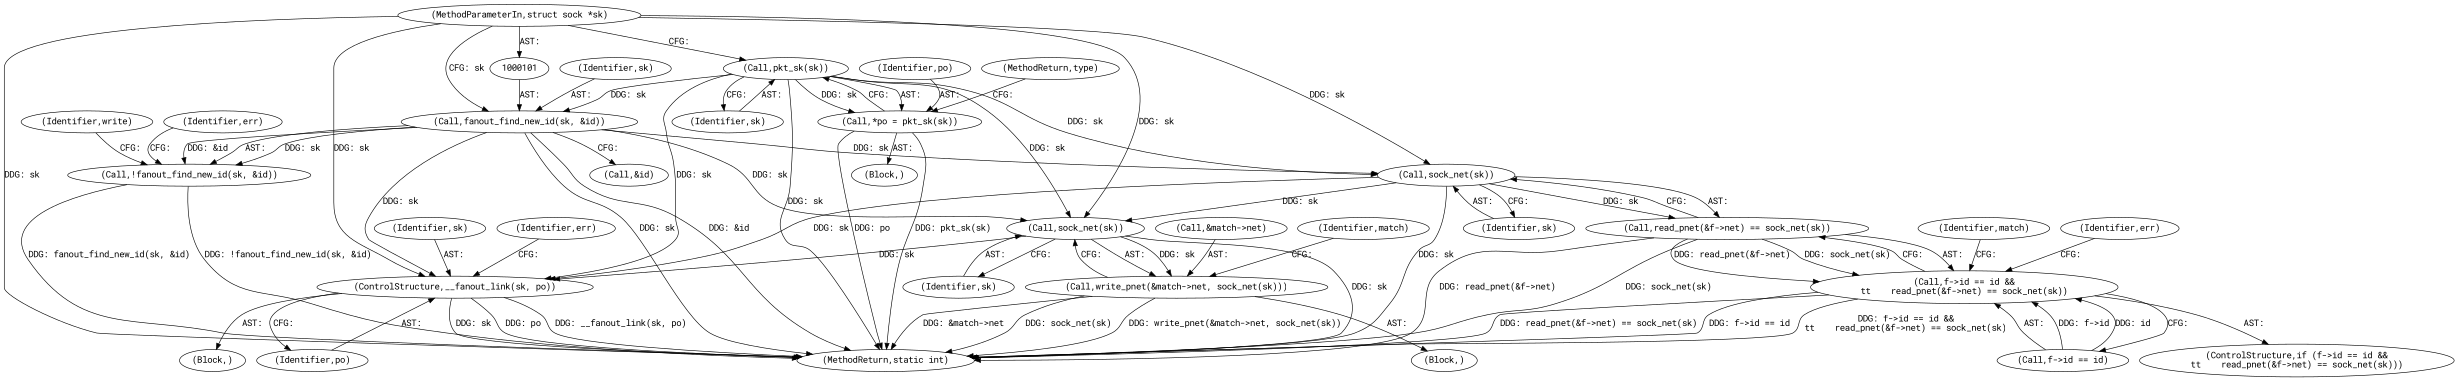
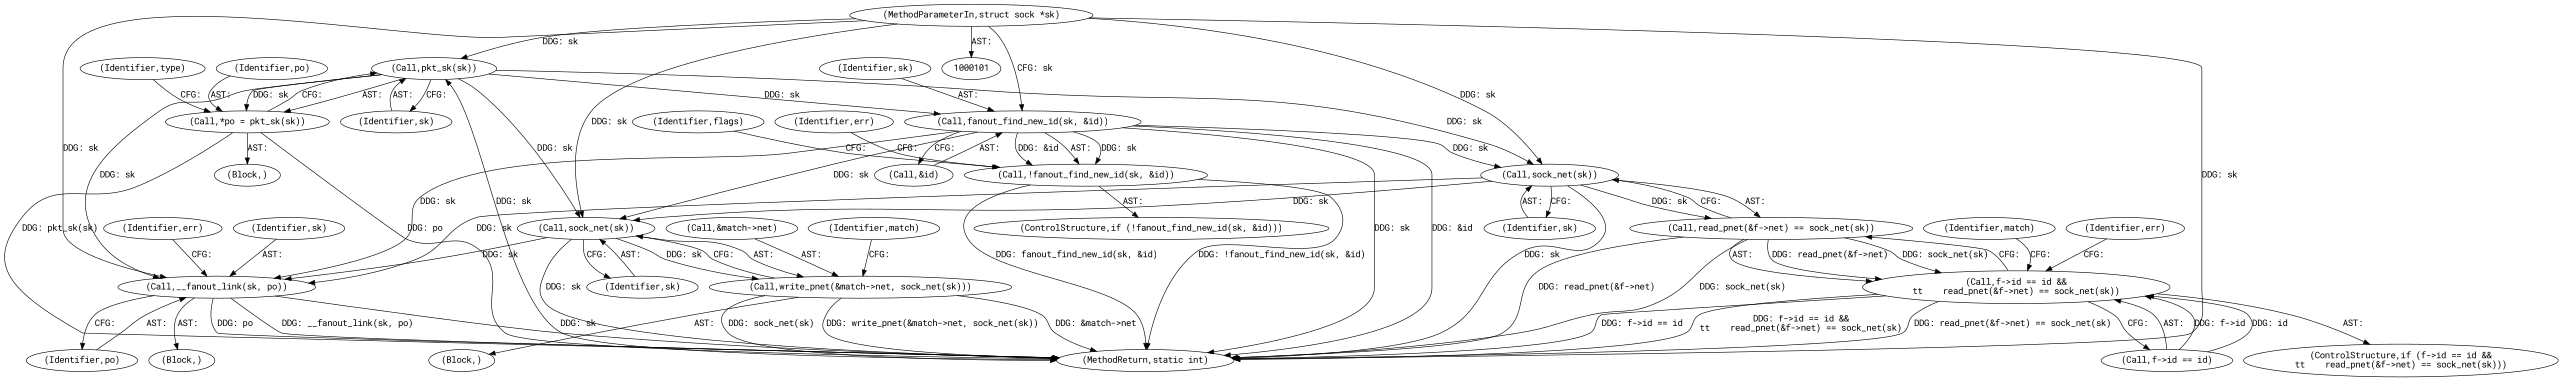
edge "(MethodParameterIn,struct sock *sk)" -> "(Call,pkt_sk(sk))": label "CFG: " -> "DDG: sk"
node "(MethodReturn,type)": label "(MethodReturn,type)" -> "(Identifier,type)"
edge "1000101" -> "(Call,fanout_find_new_id(sk, &id))": now "(Call,&id)" -> "(Call,fanout_find_new_id(sk, &id))"
node "(Identifier,write)": label "(Identifier,write)" -> "(Identifier,flags)"
edge "(Call,pkt_sk(sk))" -> "(MethodReturn,static int)": reversed
node "(ControlStructure,if (!fanout_find_new_id(sk, &id)))": added
node "(ControlStructure,__fanout_link(sk, po))": label "(ControlStructure,__fanout_link(sk, po))" -> "(Call,__fanout_link(sk, po))"
